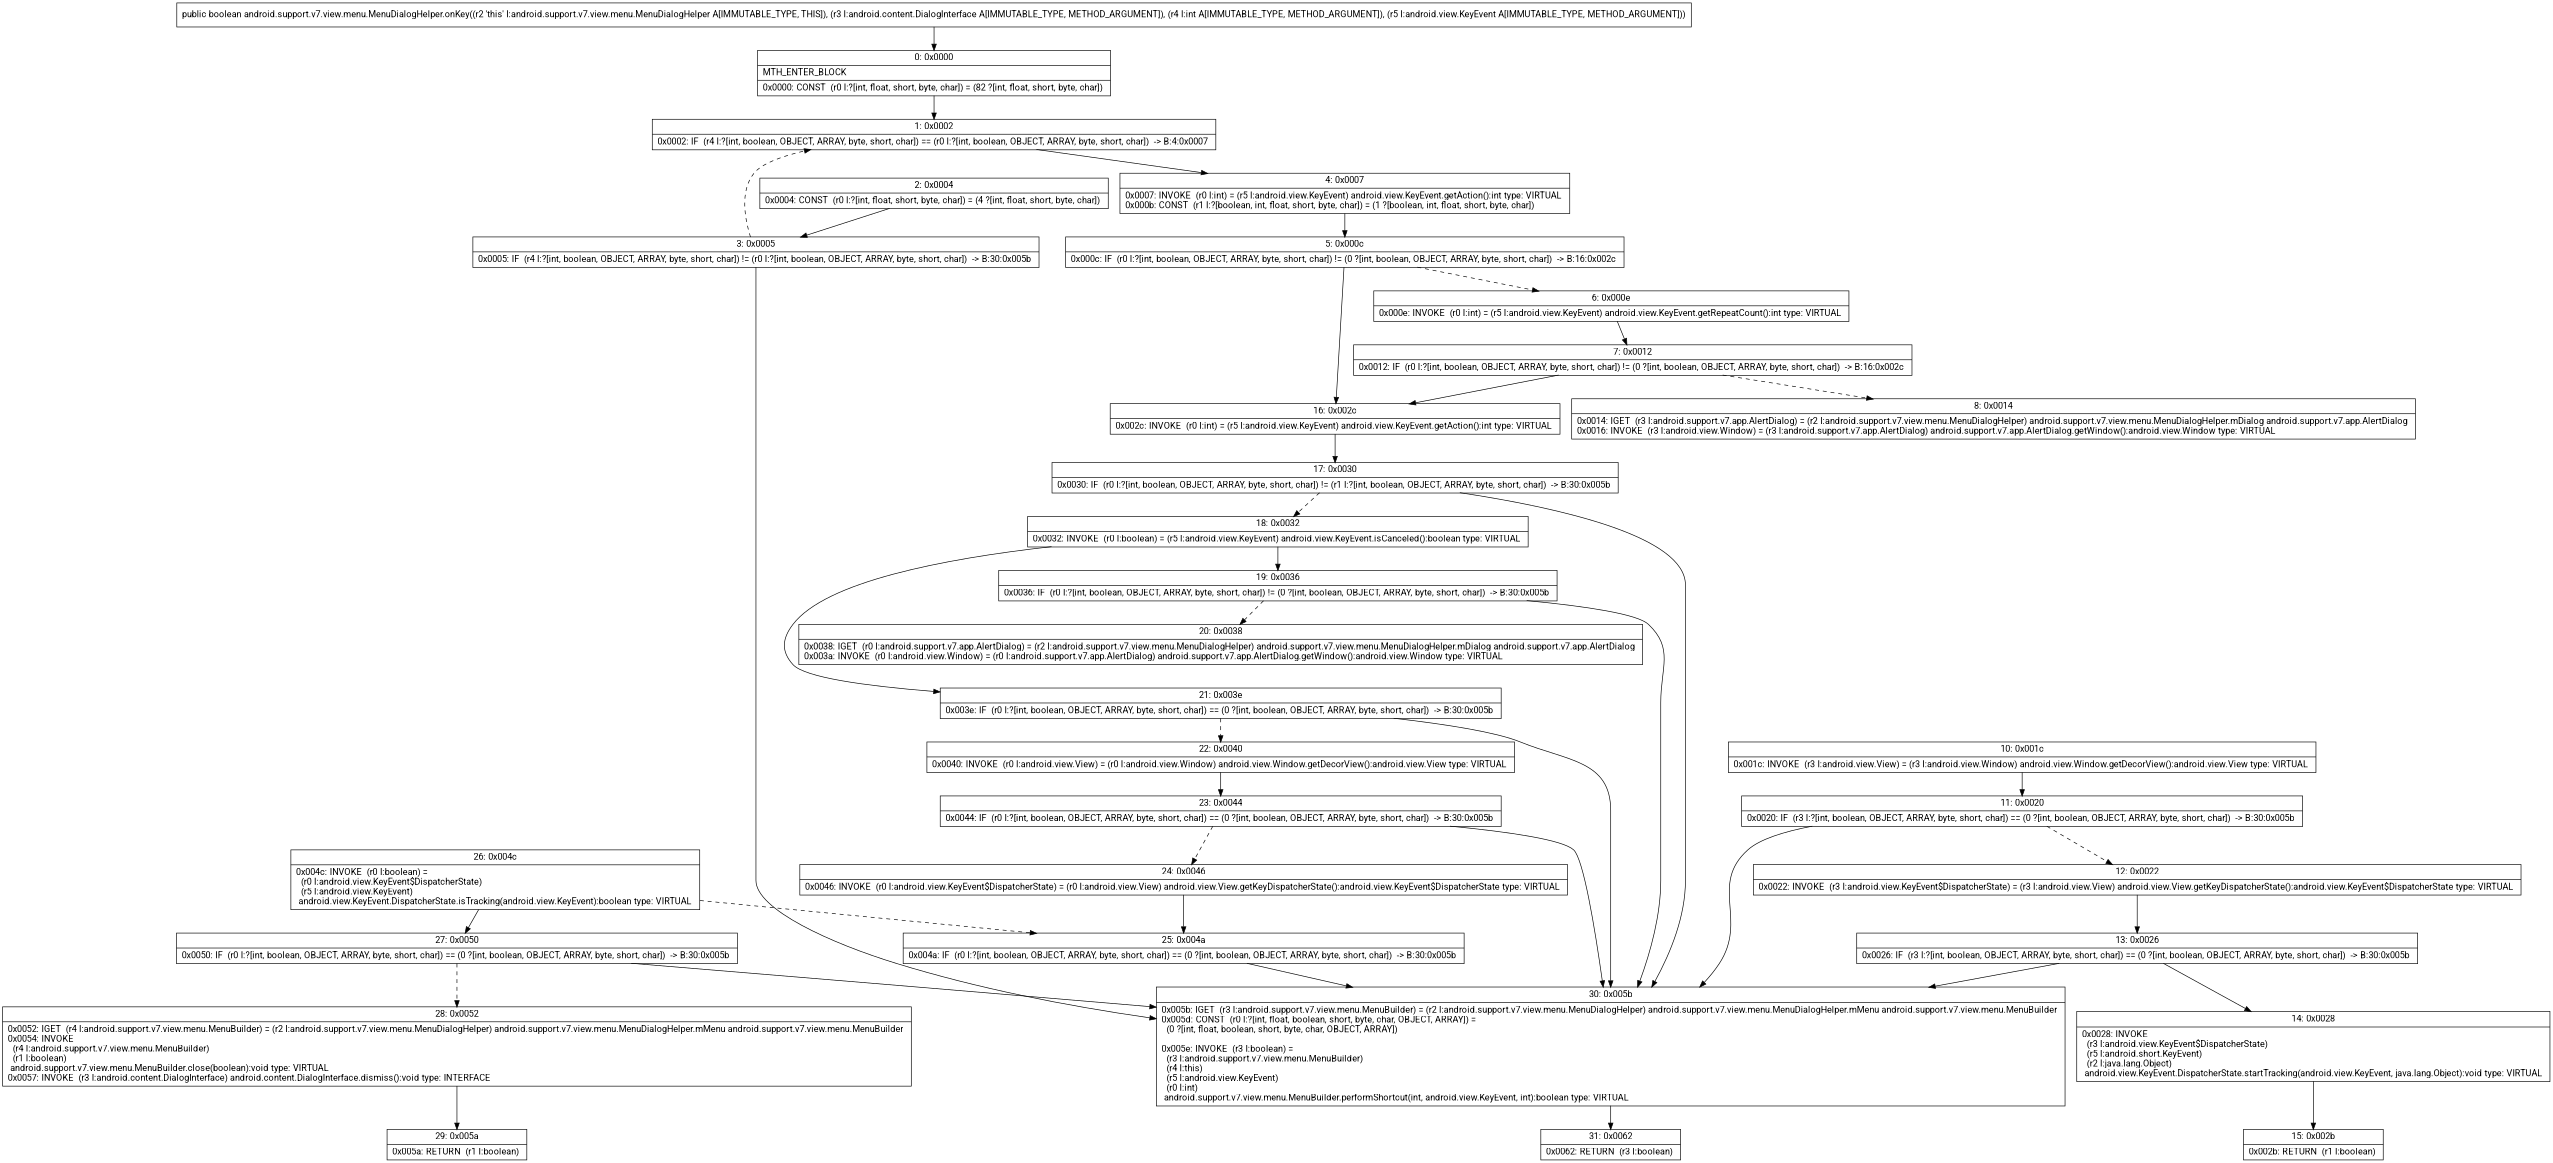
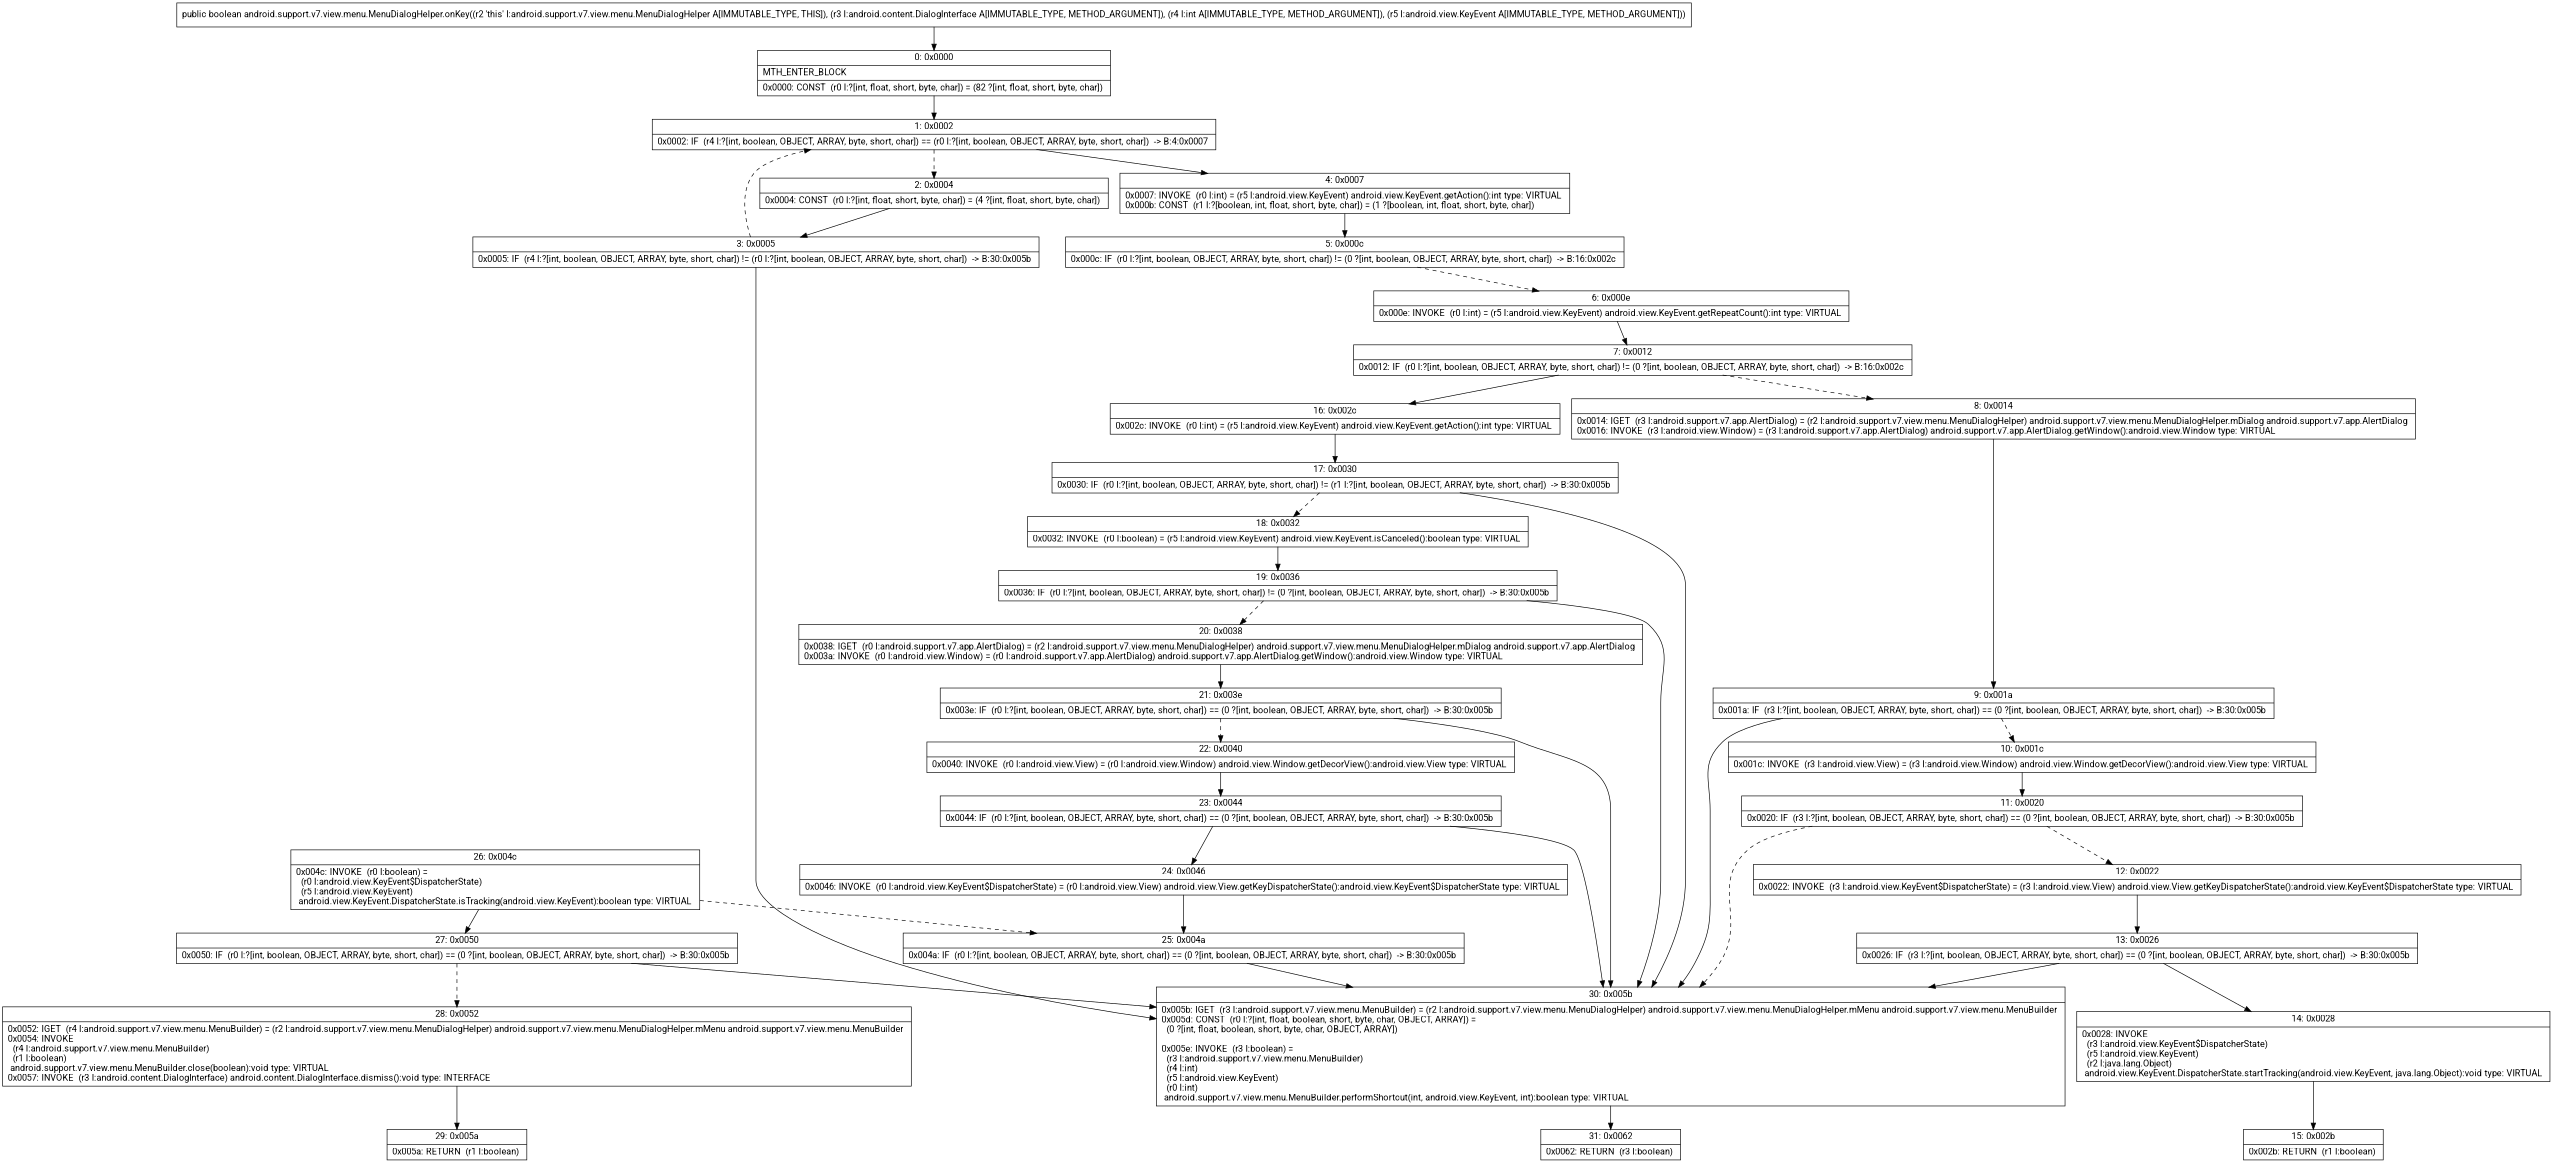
edge "1: 0x0002" -> "2: 0x0004": added
edge "5: 0x000c" -> "16: 0x002c": removed
edge "18: 0x0032" -> "21: 0x003e": now "20: 0x0038" -> "21: 0x003e"
node "9: 0x001a": added
edge "23: 0x0044" -> "24: 0x0046": style dashed -> solid
edge "11: 0x0020" -> "30: 0x005b": style solid -> dashed
node "14: 0x0028": text "(r5 I:android.short.KeyEvent)" -> "(r5 I:android.view.KeyEvent)"
node "30: 0x005b": text "(r4 I:this)" -> "(r4 I:int)"
